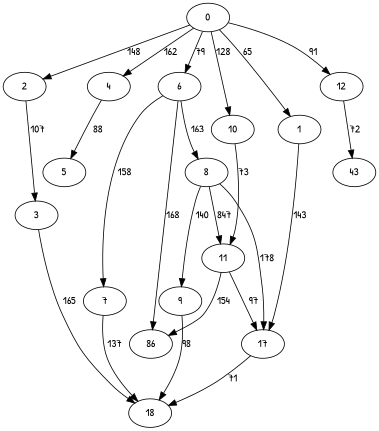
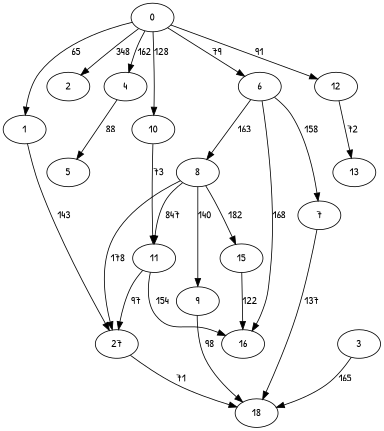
edge "0" -> "2": label "148" -> "348"
edge "2" -> "3": removed, label "107"
node "43": label "43" -> "13"
node "15": added
node "86": label "86" -> "16"
node "17": label "17" -> "27"
